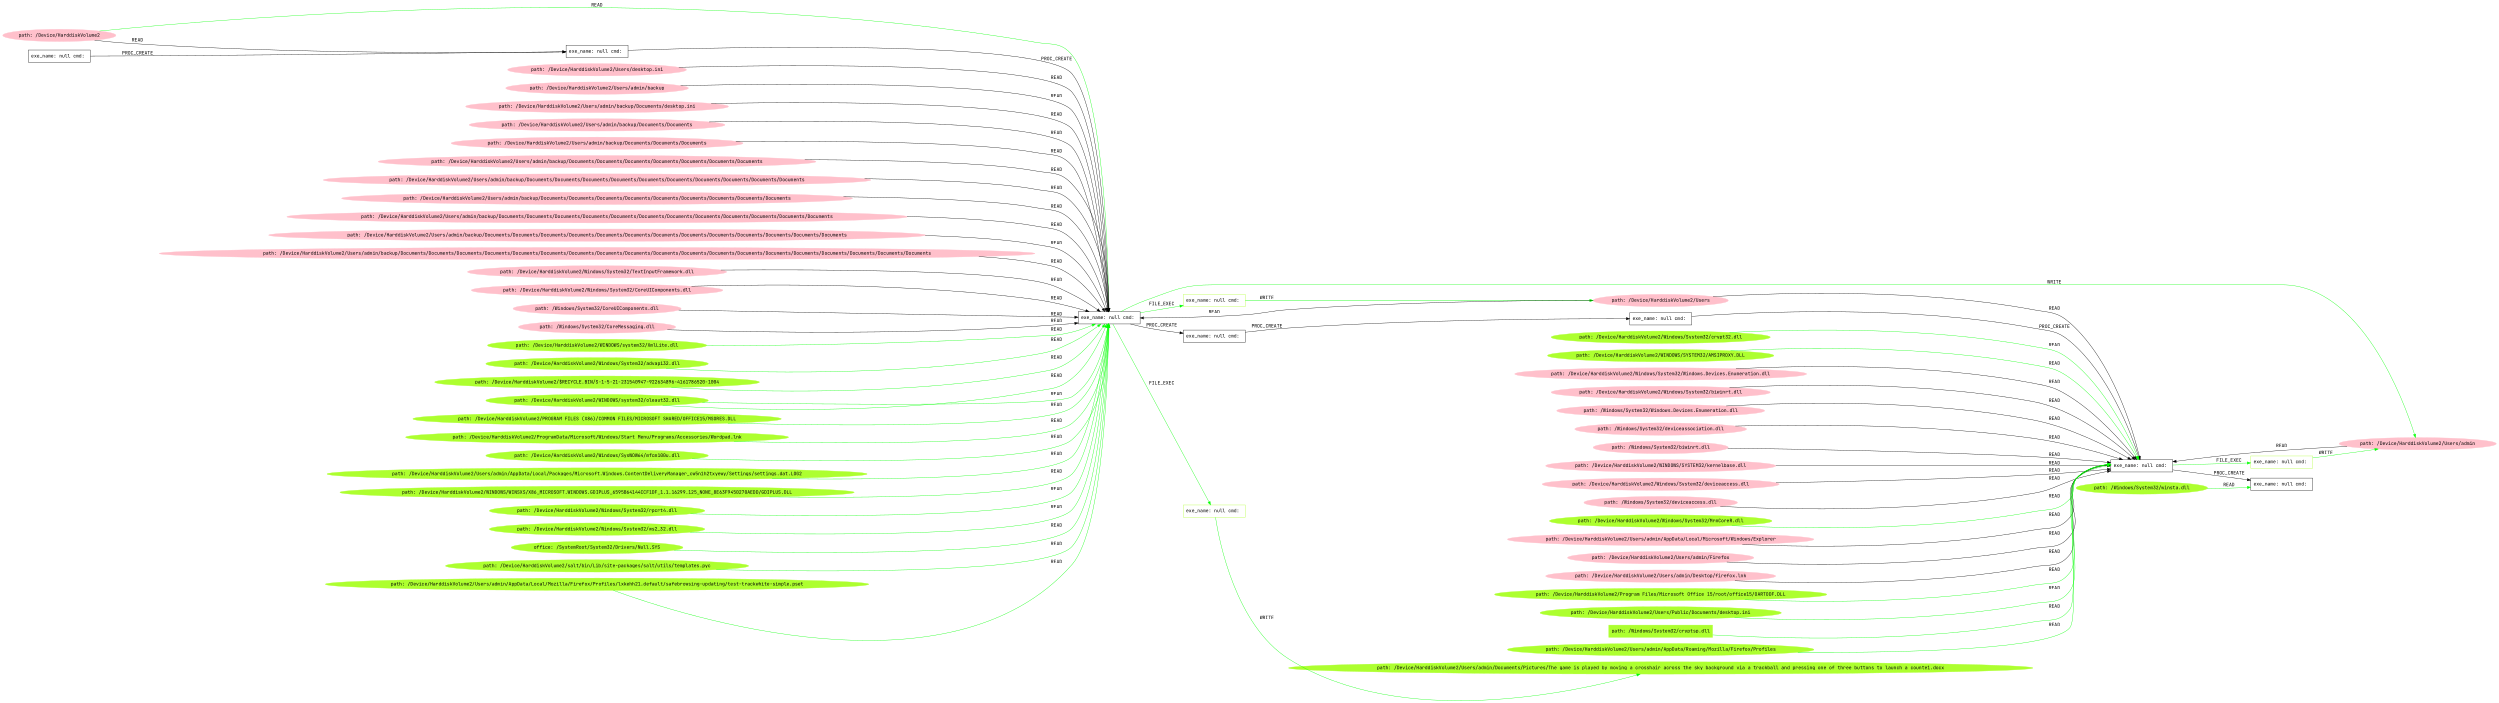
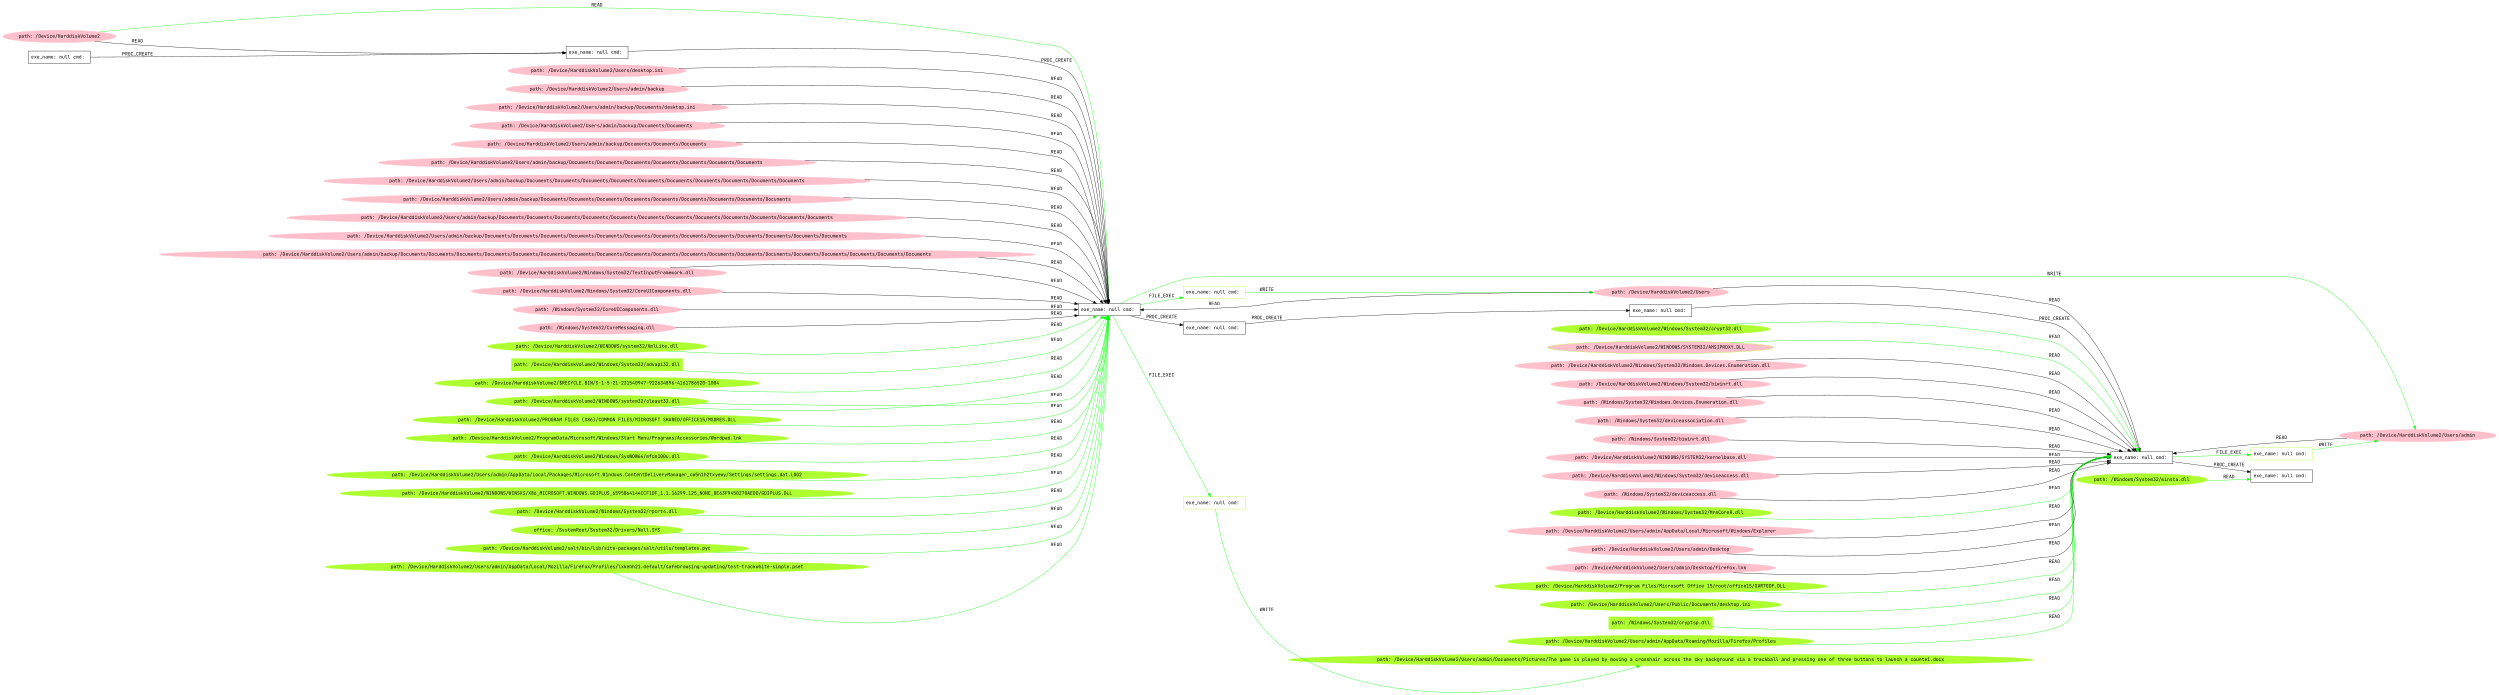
node "path: /Device/HarddiskVolume2/WINDOWS/SYSTEM32/AMSIPROXY.DLL": fillcolor greenyellow -> pink
node "path: /Device/HarddiskVolume2/Windows/System32/advapi32.dll": shape ellipse -> box
node "path: /Device/HarddiskVolume2/Windows/System32/ws2_32.dll": removed
node "path: /Device/HarddiskVolume2/Users/admin/Firefox": label "path: /Device/HarddiskVolume2/Users/admin/Firefox" -> "path: /Device/HarddiskVolume2/Users/admin/Desktop"
